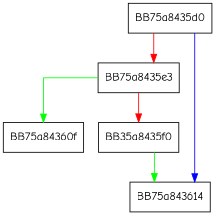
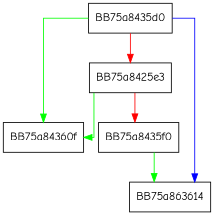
edge "BB75a8435d0" -> "BB75a84360f": added
node "BB75a8435e3": label "BB75a8435e3" -> "BB75a8425e3"
node "BB35a8435f0": label "BB35a8435f0" -> "BB75a8435f0"
node "BB75a843614": label "BB75a843614" -> "BB75a863614"
